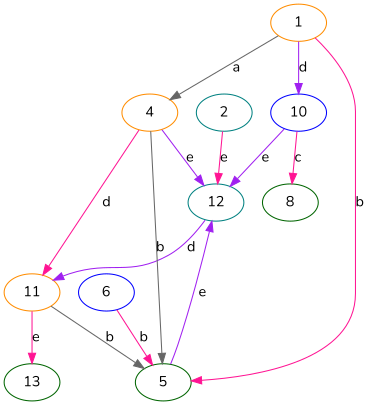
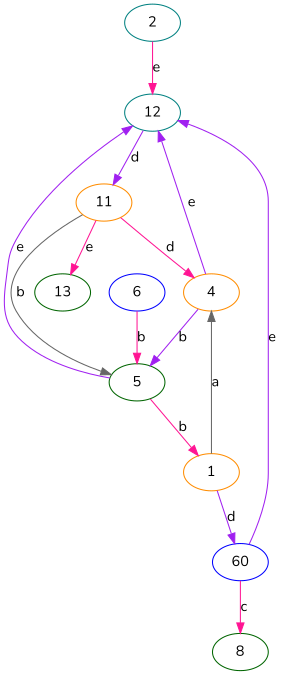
node "10": label "10" -> "60"
edge "4" -> "11": reversed
edge "4" -> "5": color gray40 -> purple
edge "1" -> "5": reversed
